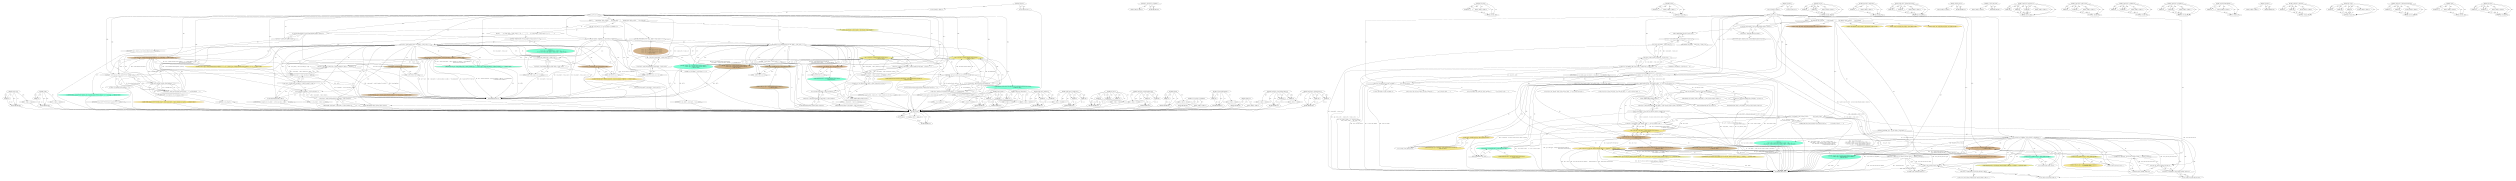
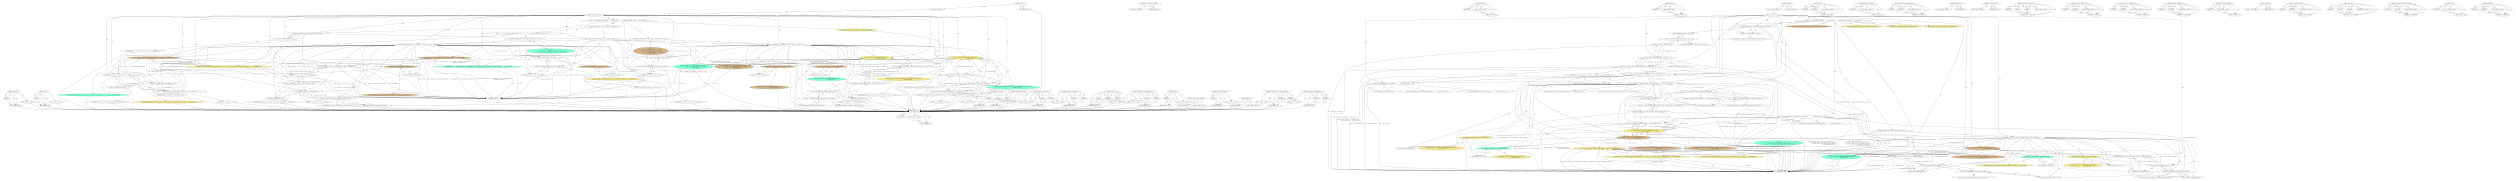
node "(IDENTIFIER,last_button_bounds,last_button_bounds.bottom())": added
